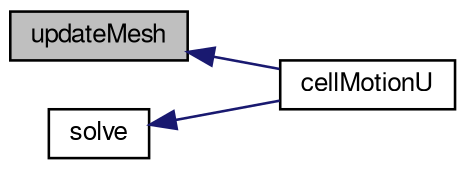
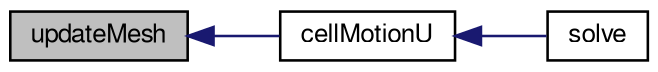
edge "cellMotionU" -> "solve": reversed
